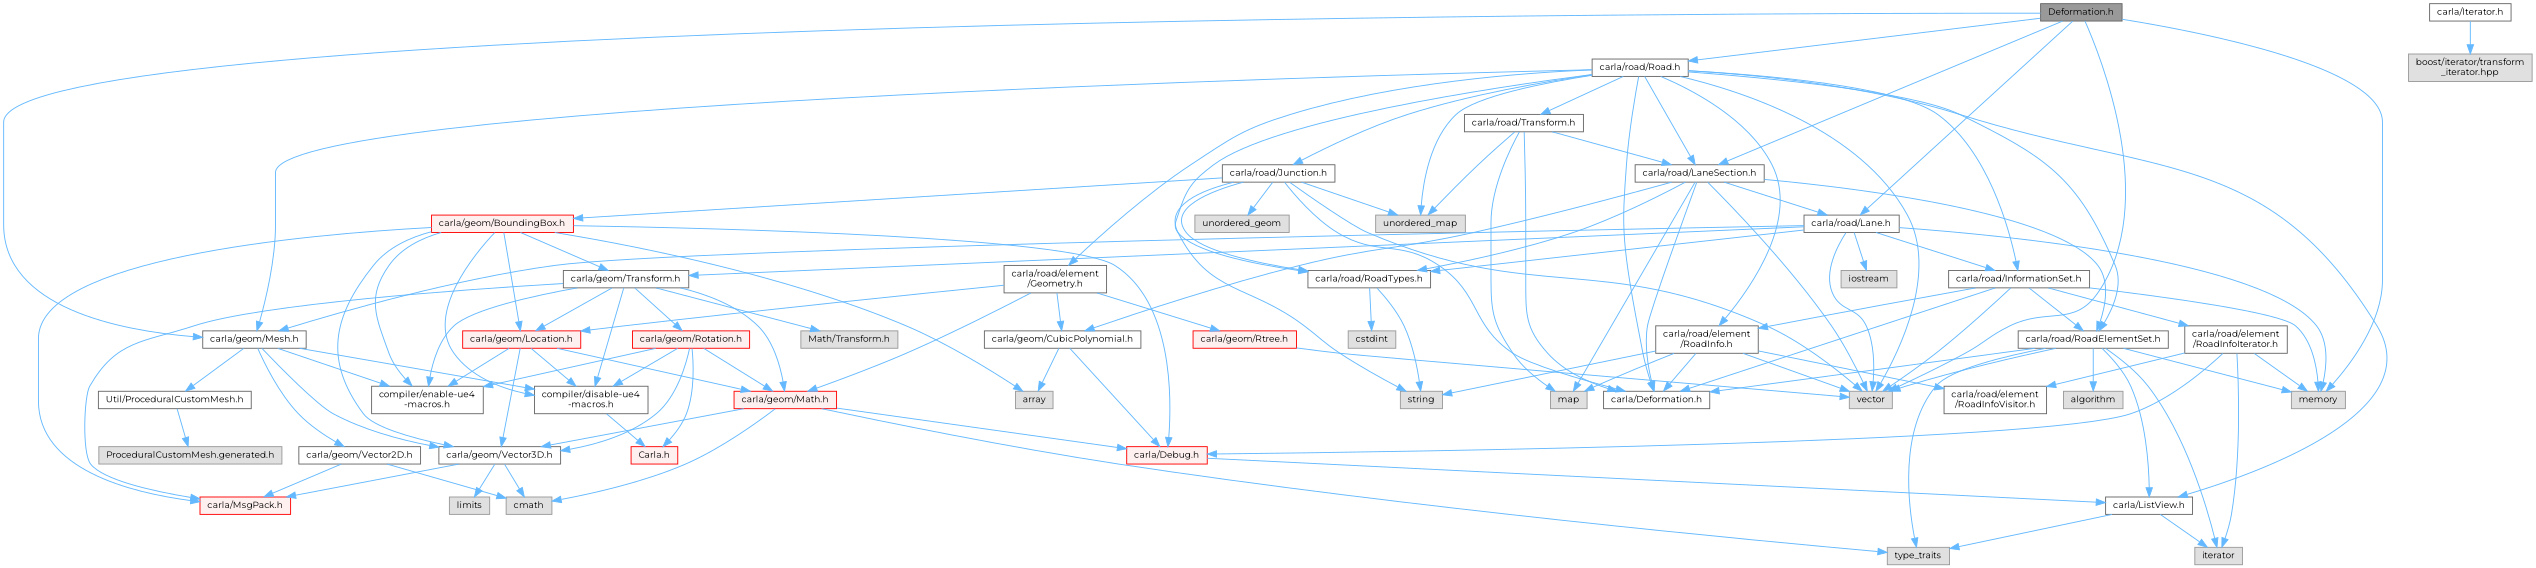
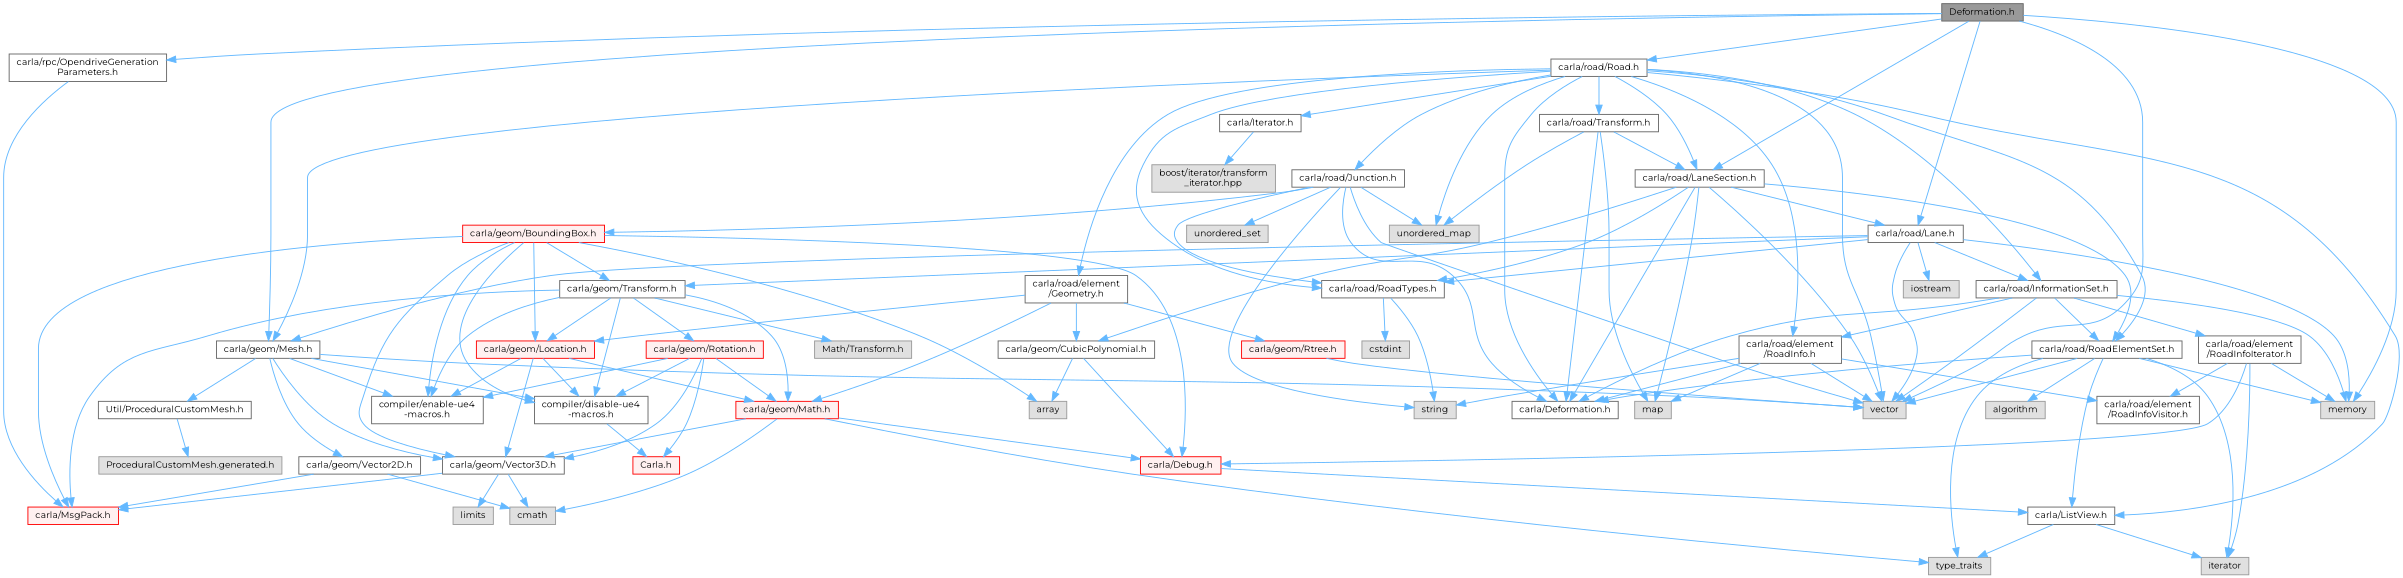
node "carla/rpc/OpendriveGeneration Parameters.h": added
edge "carla/road/Road.h" -> "carla/Iterator.h": added
node "unordered_geom": label "unordered_geom" -> "unordered_set"
edge "carla/geom/Mesh.h" -> "vector": added
